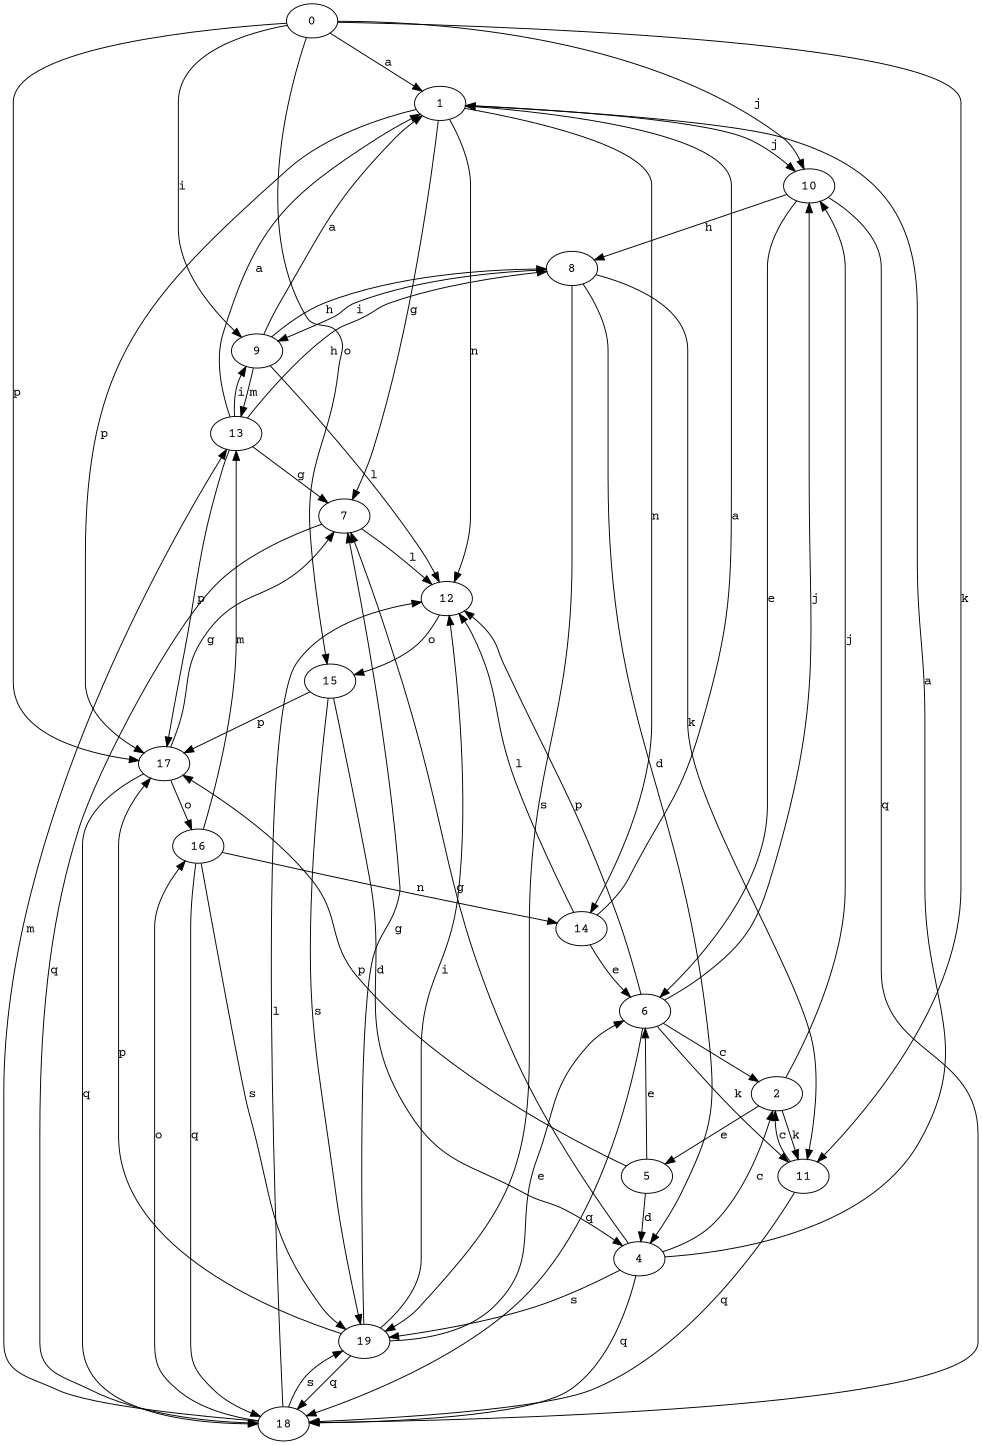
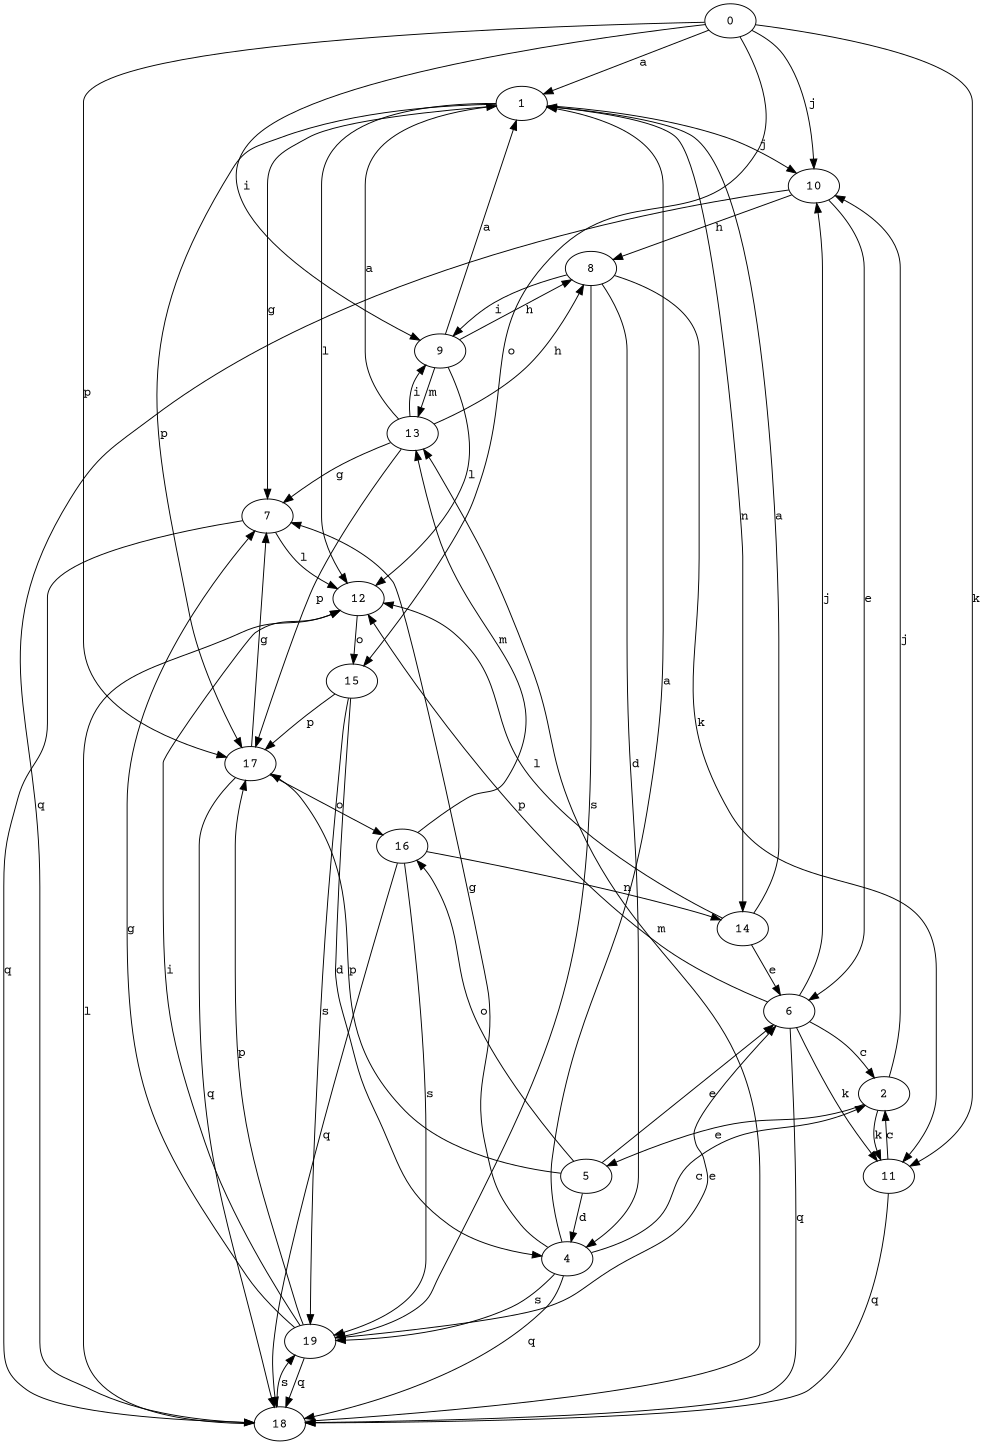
edge "1" -> "12": label "n" -> "l"
edge "18" -> "16": now "5" -> "16"
